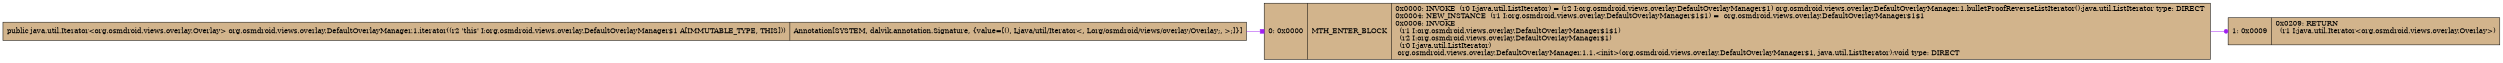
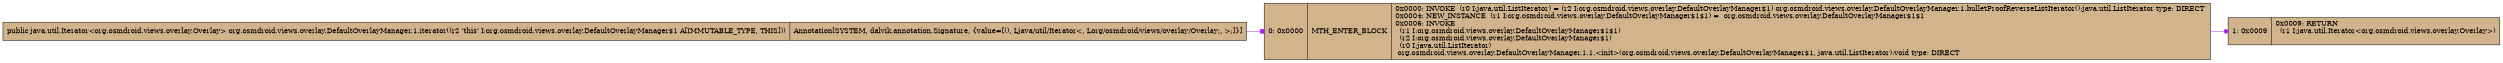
node "1: 0x0009": text "0x0209: RETURN" -> "0x0009: RETURN"
